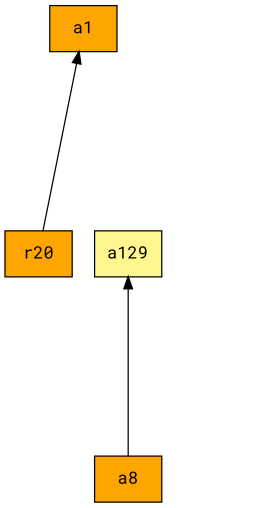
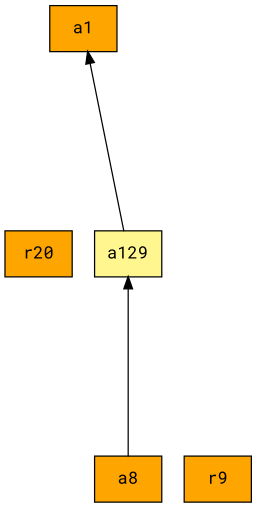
edge "r20" -> "a1": now "a129" -> "a1"
node "r9": added
